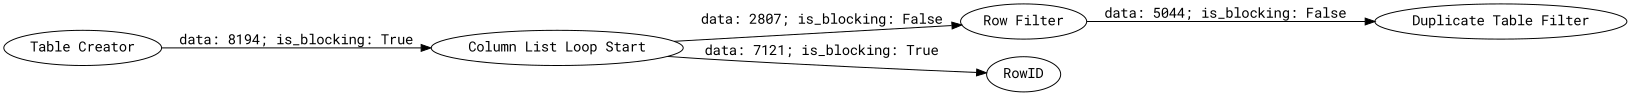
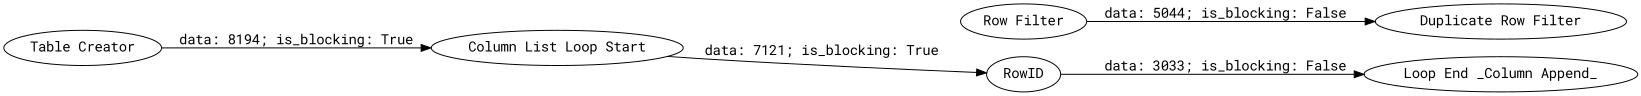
node "Duplicate Table Filter": label "Duplicate Table Filter" -> "Duplicate Row Filter"
edge "Column List Loop Start" -> "Row Filter": removed, label "data: 2807; is_blocking: False"
node "Loop End _Column Append_": added
